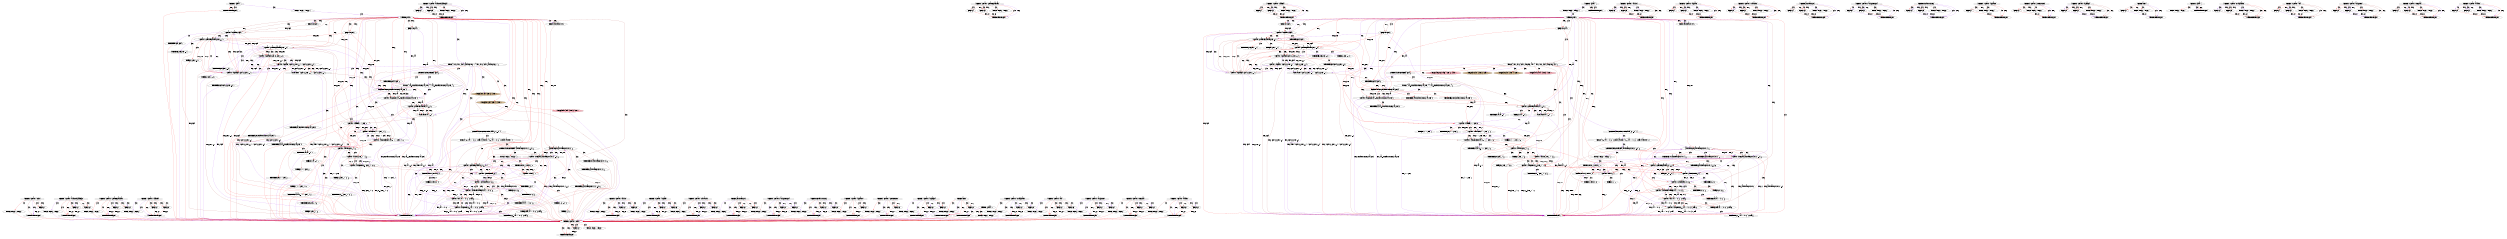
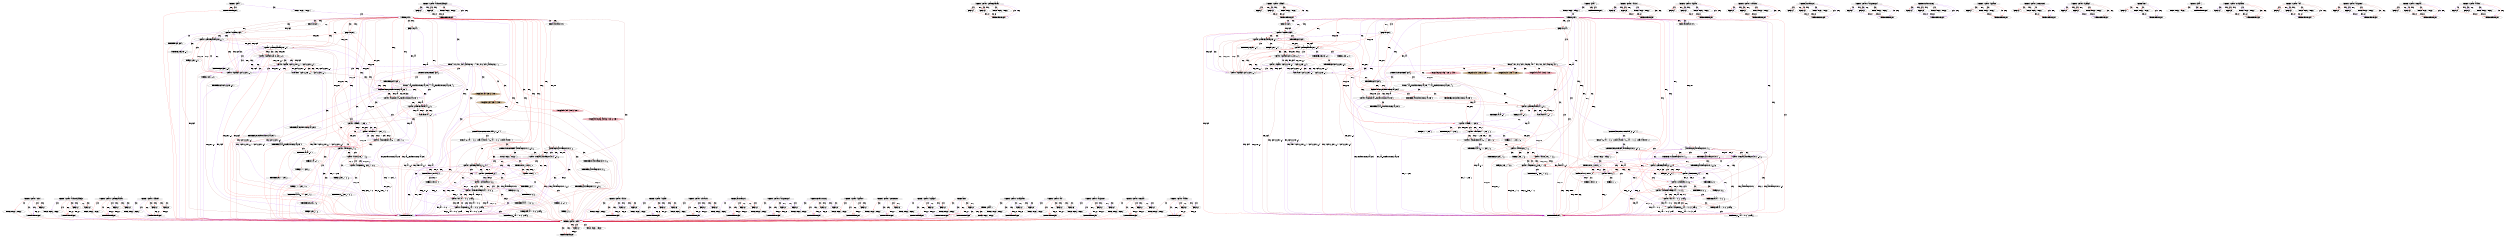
node "<(LOCAL,jas_ulong tmp: jas_ulong)<SUB>6</SUB>>": added
